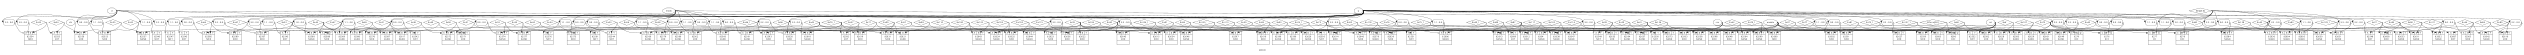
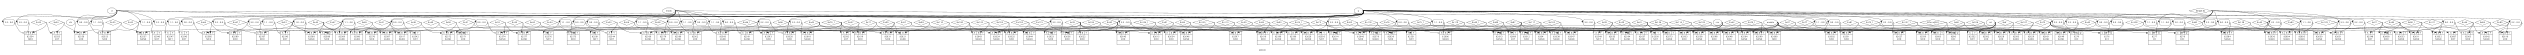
node "$n119": added
node "$n116": removed
node "$n114_1": added
node "$n105": added
node "$n106": added
node "$n108": added
